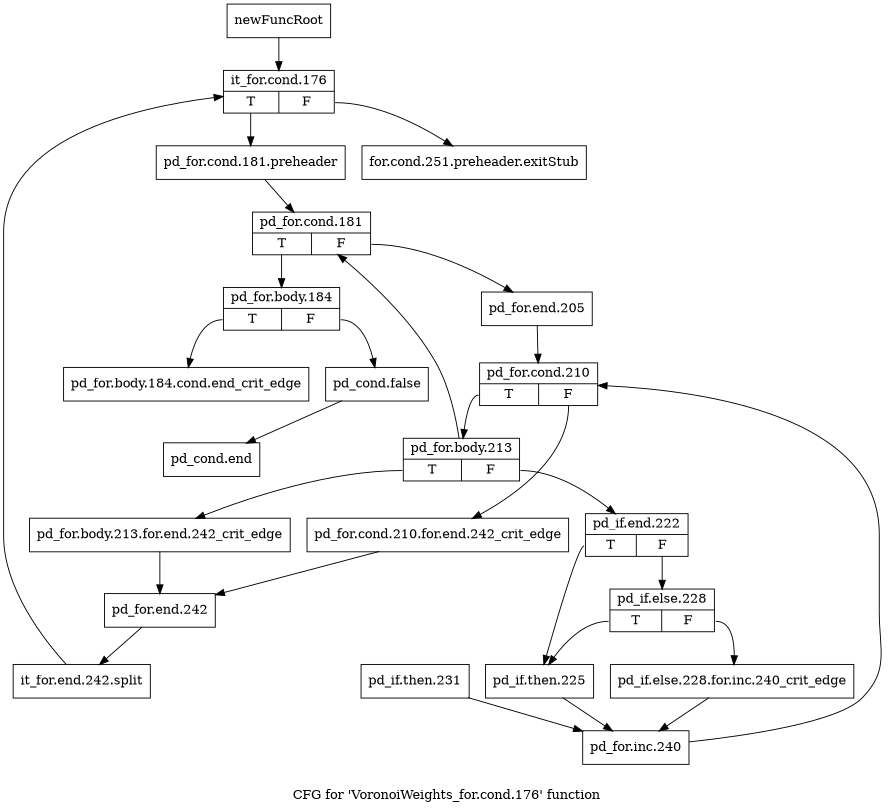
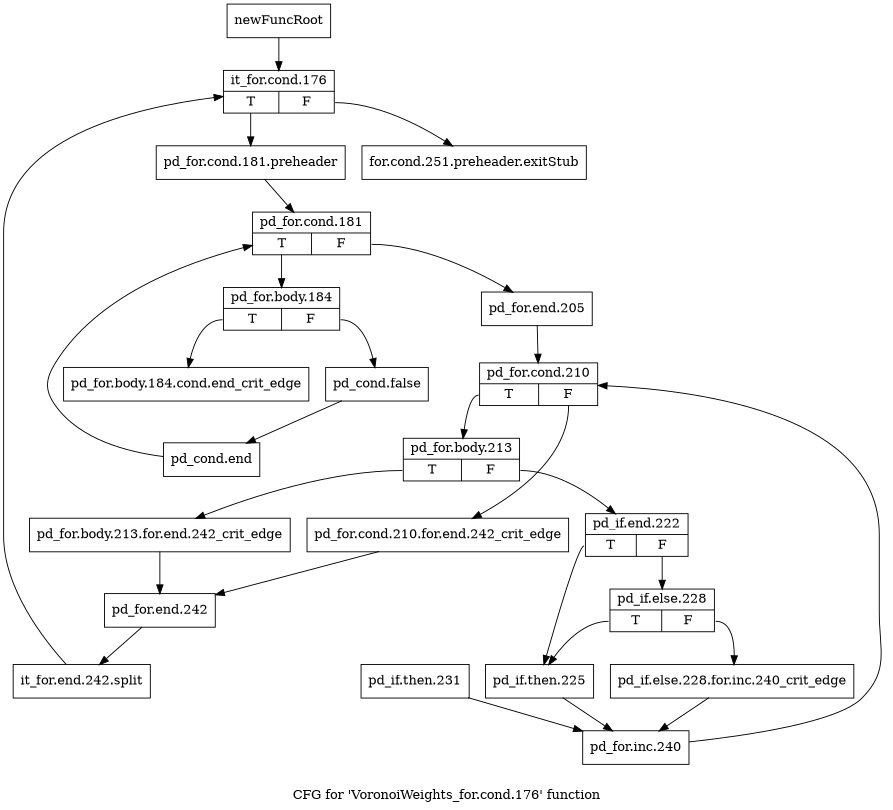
edge "pd_for.body.213" -> "pd_for.cond.181": now "pd_cond.end" -> "pd_for.cond.181"
